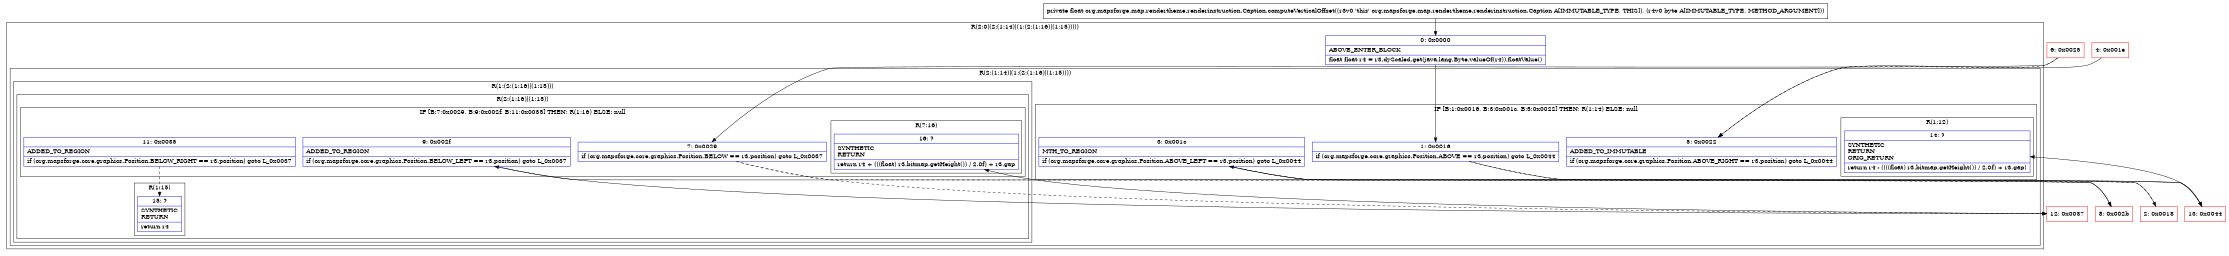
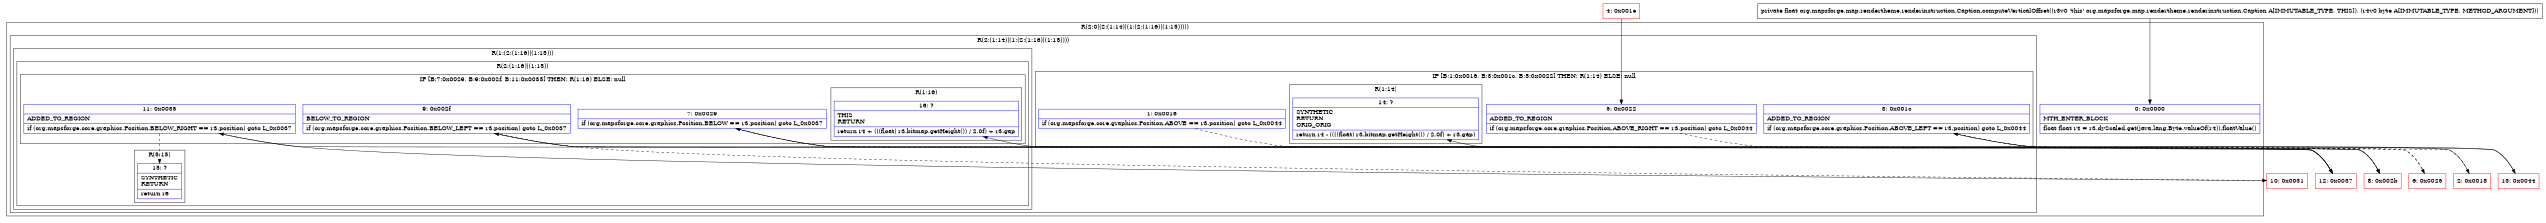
node "0: 0x0000": text "ABOVE_ENTER_BLOCK" -> "MTH_ENTER_BLOCK"
edge "6: 0x0025" -> "5: 0x0022": reversed
edge "6: 0x0025" -> "7: 0x0029": style solid -> dashed
edge "0: 0x0000" -> "1: 0x0016": removed
cluster "R(1:12)": label "R(1:12)" -> "R(1:14)"
cluster "R(7:16)": label "R(7:16)" -> "R(1:16)"
node "16: ?": text "SYNTHETIC" -> "THIS"
edge "11: 0x0035" -> "12: 0x0037": added
node "9: 0x002f": text "ADDED_TO_REGION" -> "BELOW_TO_REGION"
node "3: 0x001c": text "MTH_TO_REGION" -> "ADDED_TO_REGION"
node "5: 0x0022": text "ADDED_TO_IMMUTABLE" -> "ADDED_TO_REGION"
node "14: ?": text "ORIG_RETURN" -> "ORIG_ORIG"
edge "7: 0x0029" -> "8: 0x002b": style dashed -> solid
edge "1: 0x0016" -> "13: 0x0044": removed
node "10: 0x0031": added
cluster "R(1:15)": label "R(1:15)" -> "R(5:15)"
edge "7: 0x0029" -> "12: 0x0037": style dashed -> solid
node "15: ?": text "return r4" -> "return r6"
